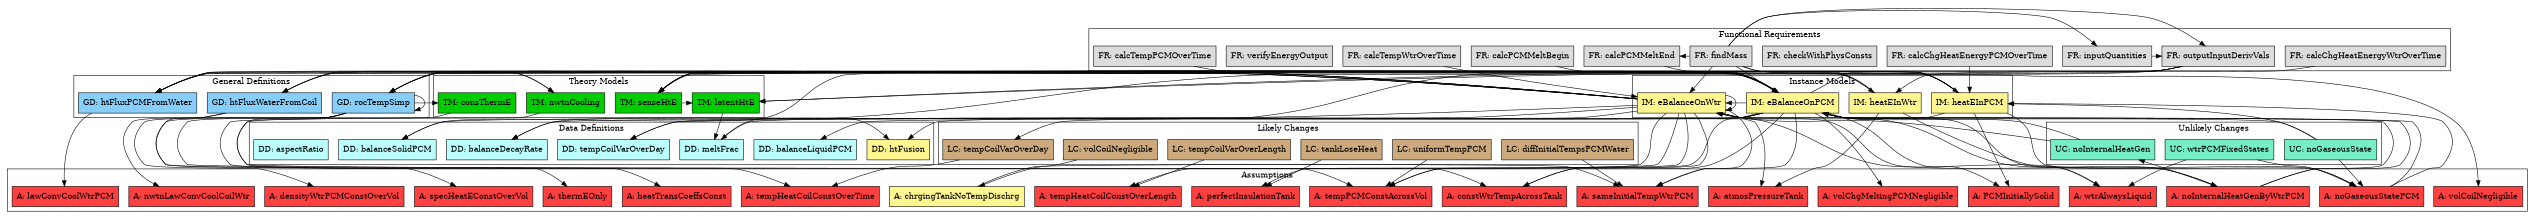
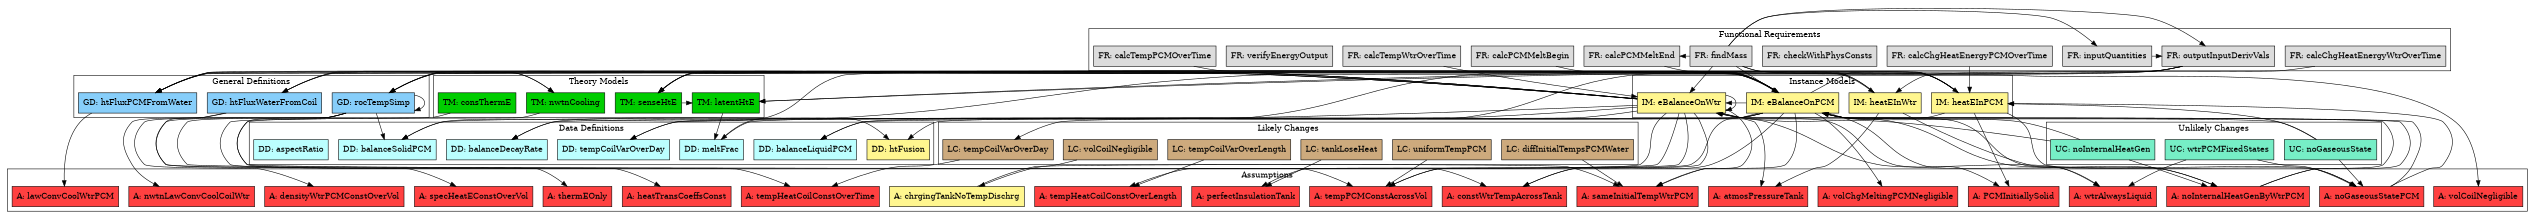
edge "FR: outputInputDerivVals" -> "TM: senseHtE": now "FR: outputInputDerivVals" -> "DD: balanceLiquidPCM"
edge "GD: rocTempSimp" -> "TM: consThermE": now "GD: rocTempSimp" -> "DD: balanceSolidPCM"
edge "A: noInternalHeatGenByWtrPCM" -> "UC: noInternalHeatGen": reversed
